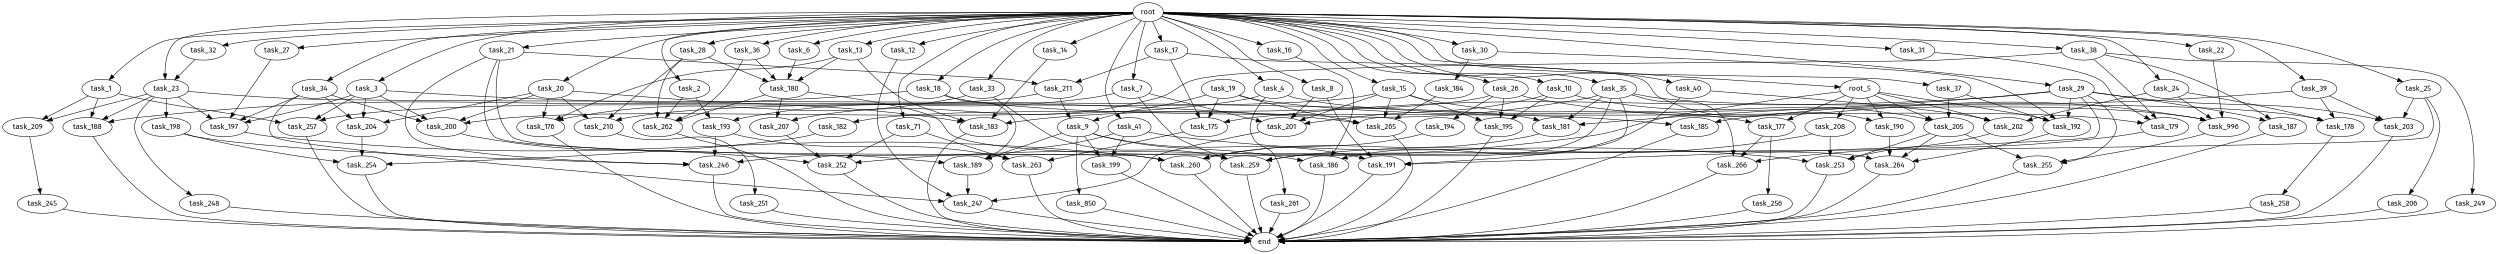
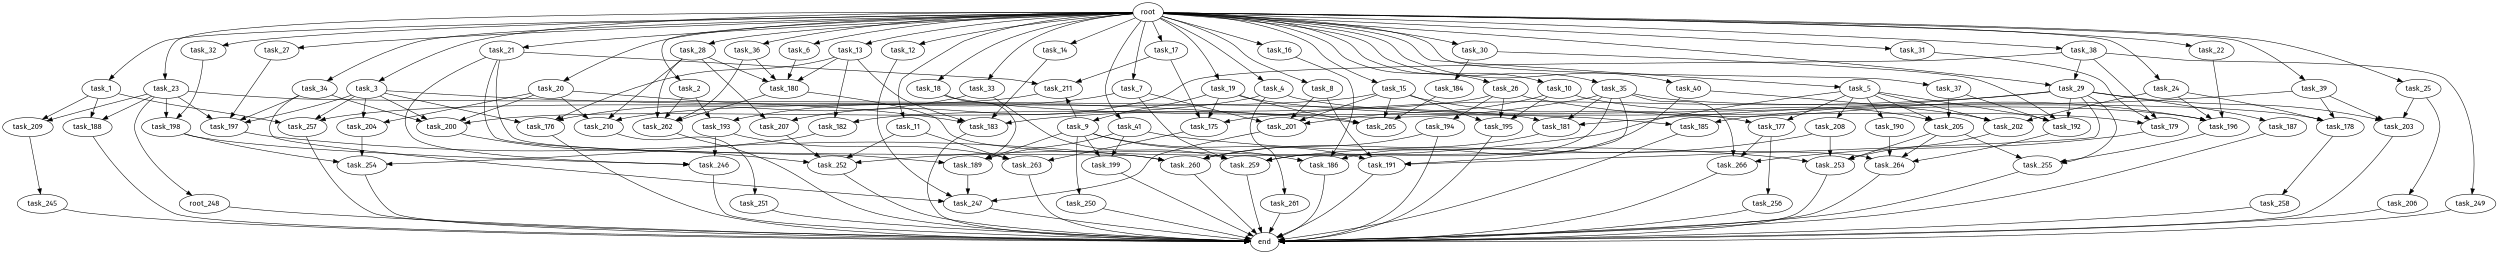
edge "root" -> "task_19": added
edge "task_32" -> "task_23": now "task_32" -> "task_198"
edge "task_38" -> "task_187": now "task_38" -> "task_29"
edge "task_13" -> "task_182": added
edge "task_17" -> "task_190": removed
node "root_5": label "root_5" -> "task_5"
edge "task_18" -> "task_188": removed
edge "task_180" -> "task_207": now "task_28" -> "task_207"
edge "task_211" -> "task_9": reversed
edge "task_34" -> "task_204": removed
edge "task_20" -> "task_176": now "task_3" -> "task_176"
node "task_71": label "task_71" -> "task_11"
node "task_996": label "task_996" -> "task_196"
edge "task_25" -> "task_246": removed
node "task_248": label "task_248" -> "root_248"
node "task_850": label "task_850" -> "task_250"
edge "task_265" -> "end": now "task_194" -> "end"
